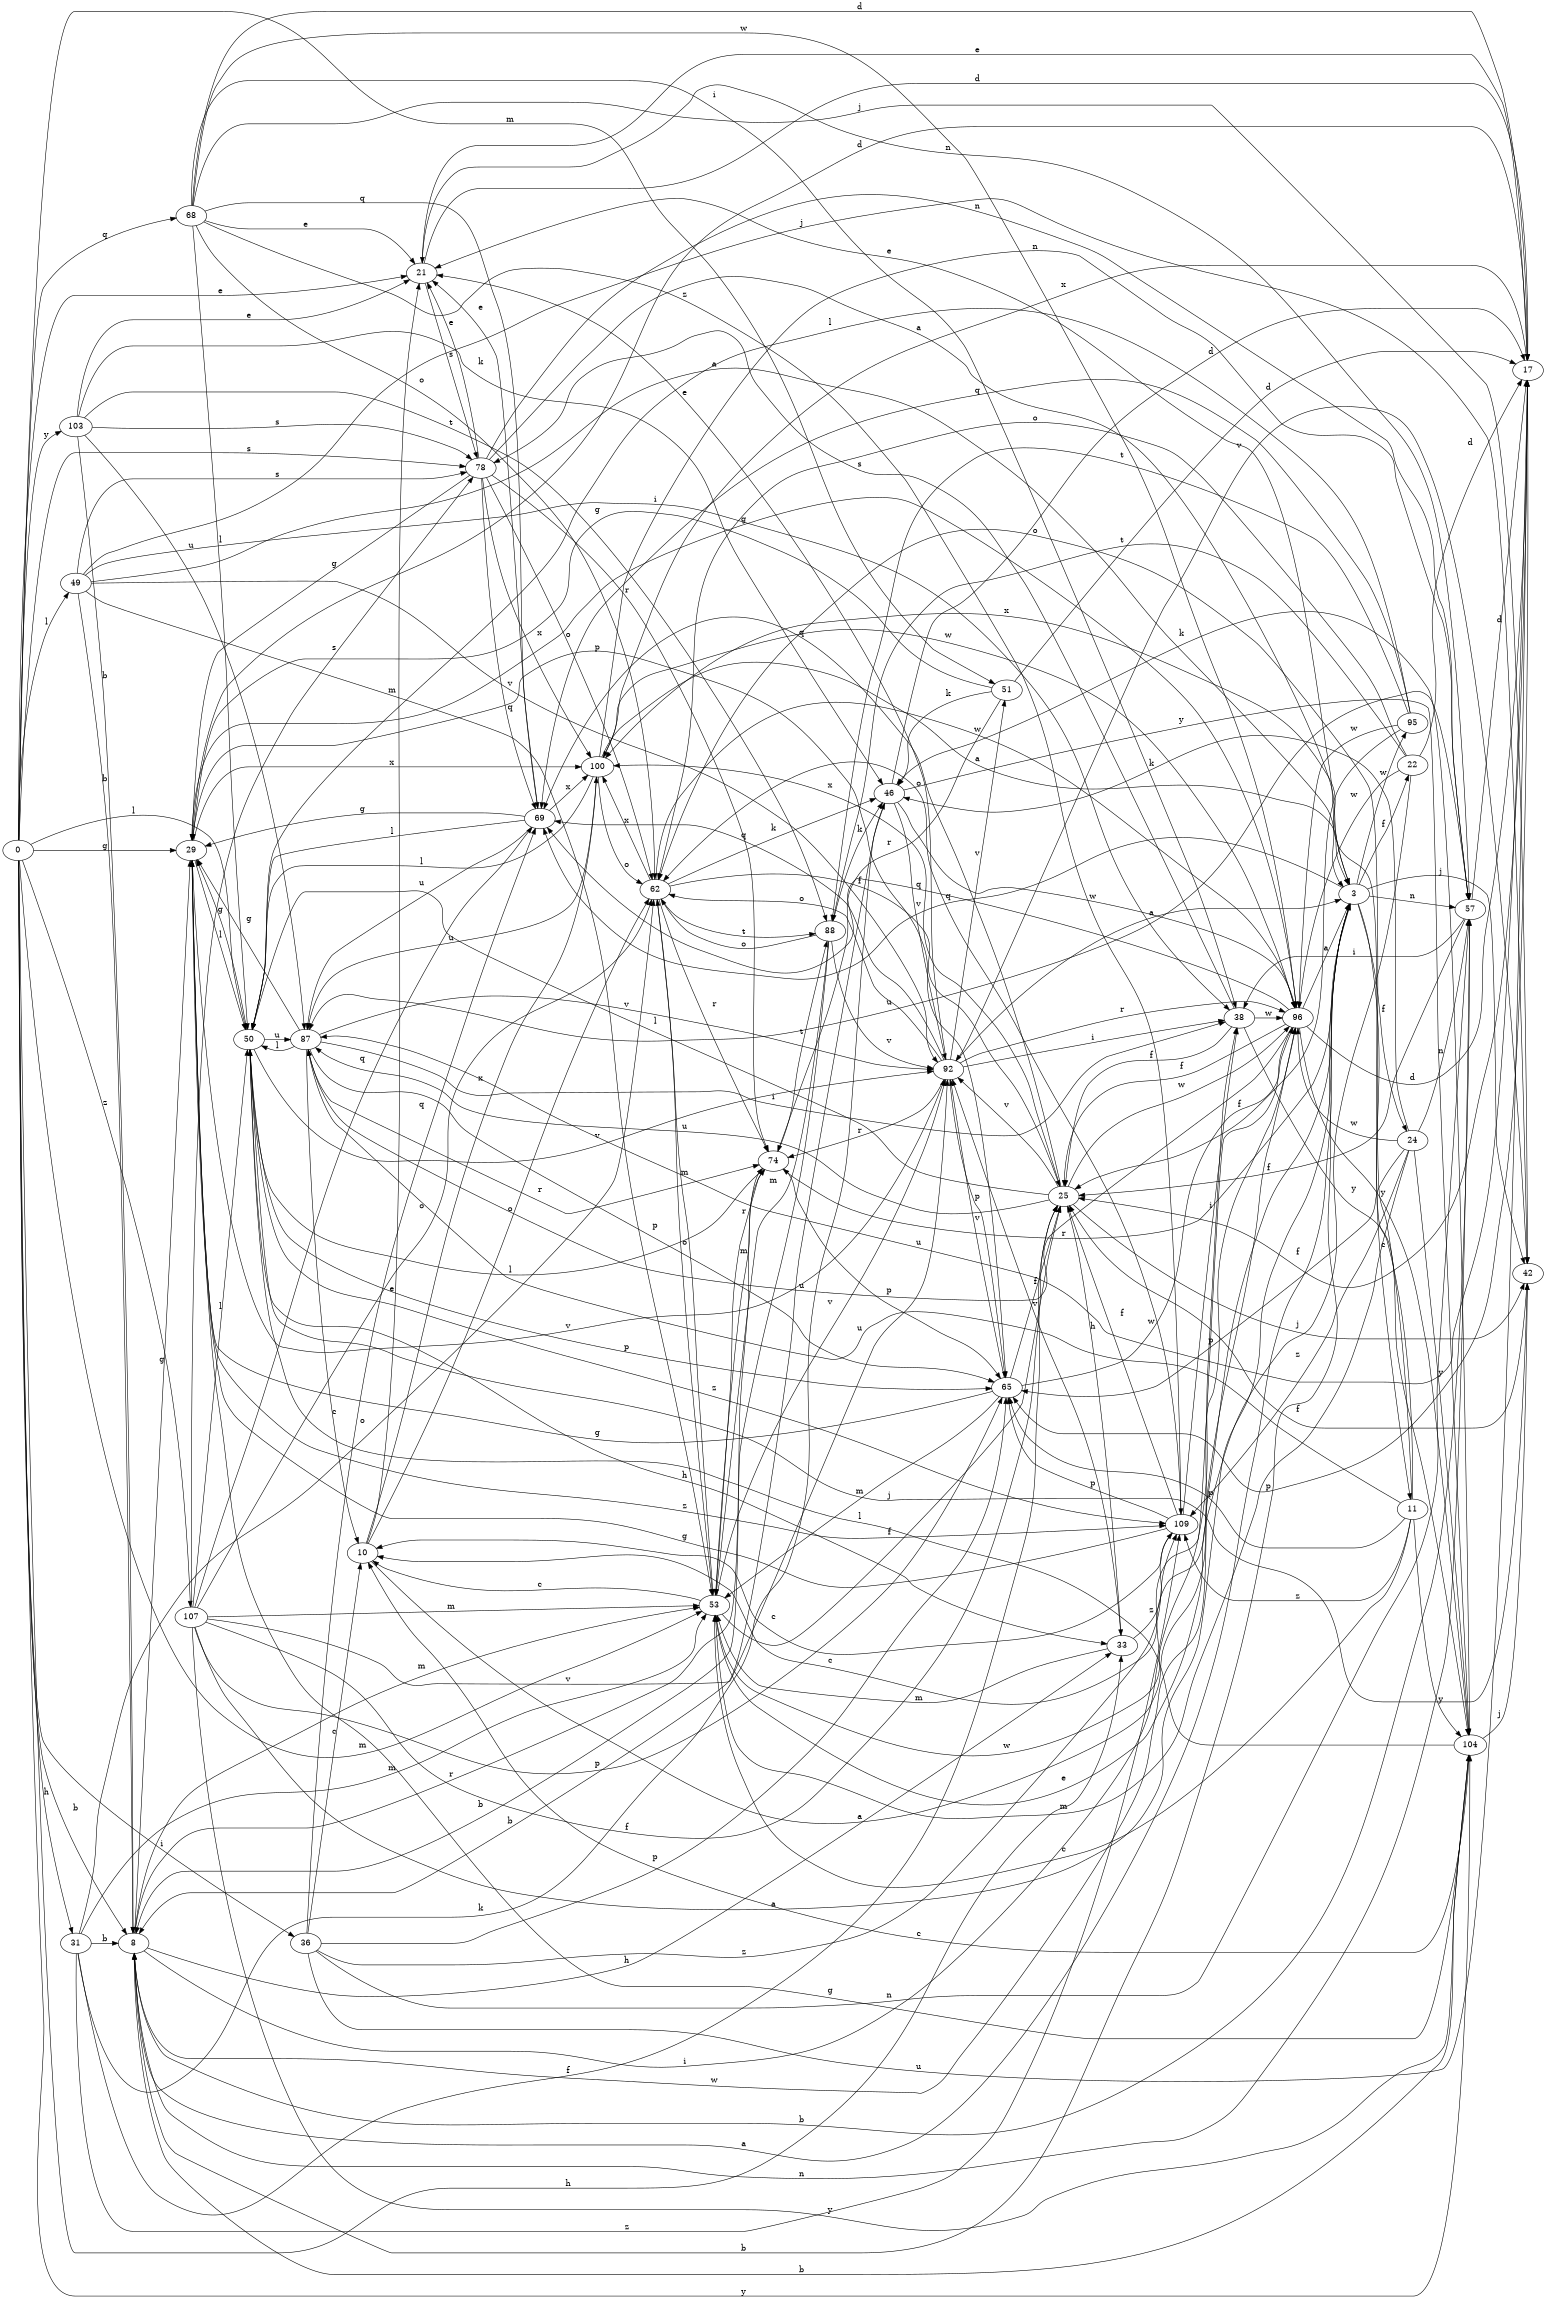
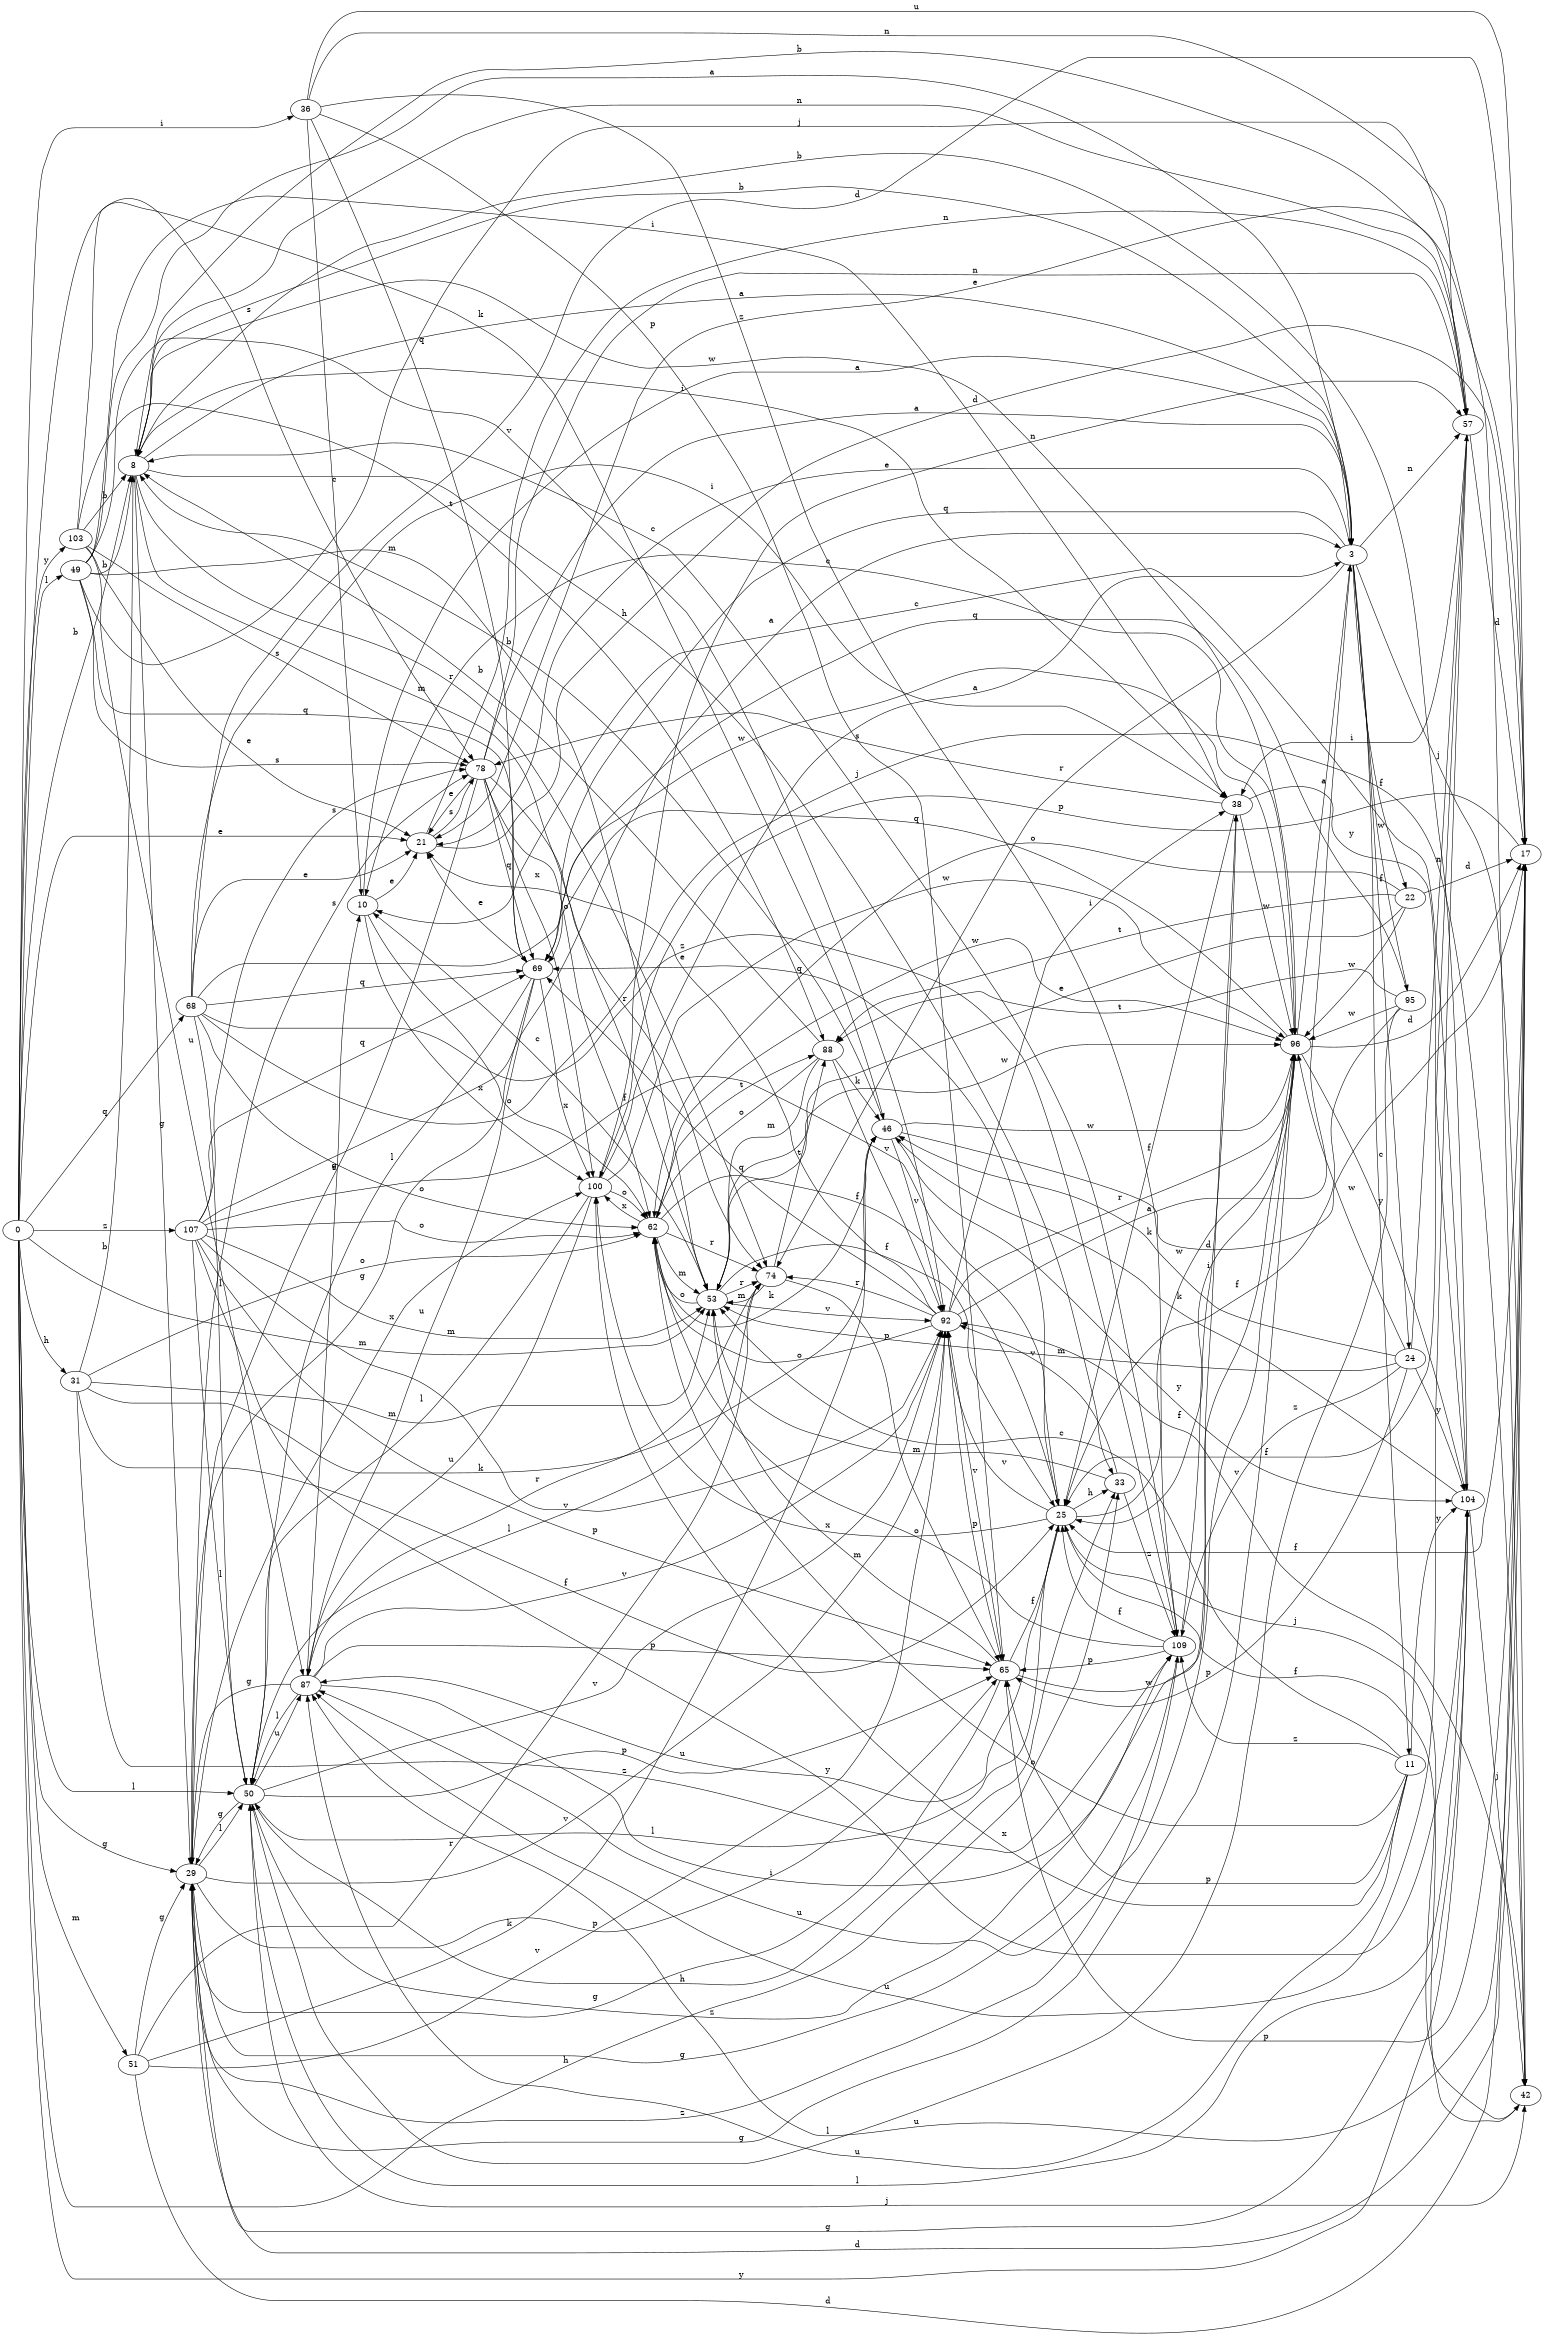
edge "17" -> "100": label "x" -> "p"
edge "49" -> "69": added, label "q"
edge "92" -> "51": reversed
edge "29" -> "78": added, label "s"
edge "109" -> "10": now "109" -> "8"
